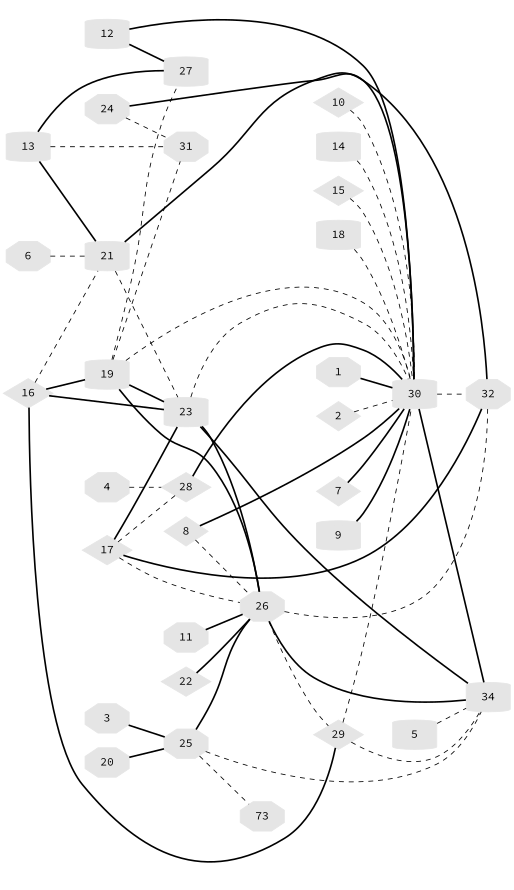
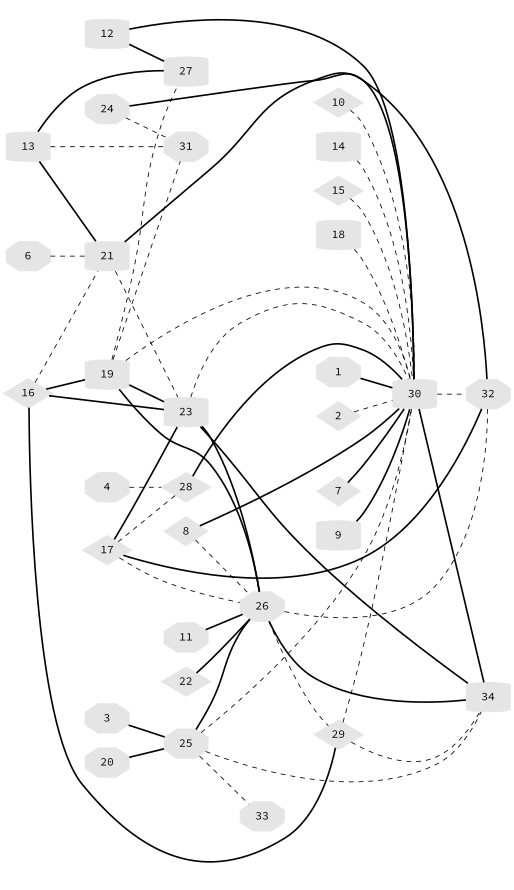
edge "30" -- "25": added
node "5": removed
node "73": label "73" -> "33"
